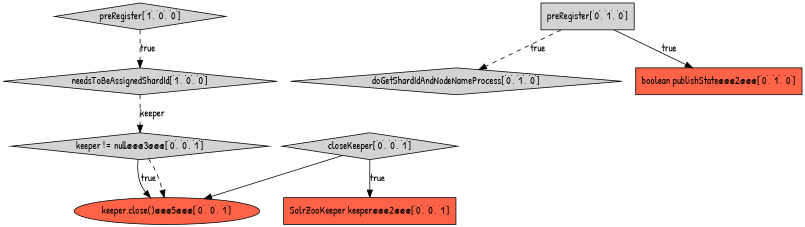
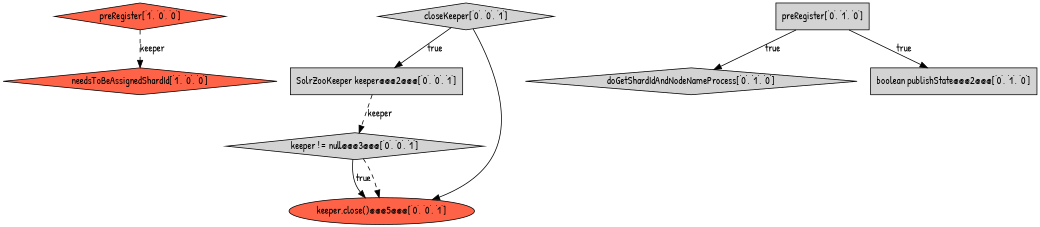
node "preRegister['1', '0', '0']": fillcolor lightgray -> tomato
edge "preRegister['0', '1', '0']" -> "doGetShardIdAndNodeNameProcess['0', '1', '0']": style dashed -> solid
edge "preRegister['1', '0', '0']" -> "needsToBeAssignedShardId['1', '0', '0']": label "true" -> "keeper"
node "needsToBeAssignedShardId['1', '0', '0']": fillcolor lightgray -> tomato
node "boolean publishState@@@2@@@['0', '1', '0']": fillcolor tomato -> lightgray
edge "needsToBeAssignedShardId['1', '0', '0']" -> "keeper != null@@@3@@@['0', '0', '1']": now "SolrZooKeeper keeper@@@2@@@['0', '0', '1']" -> "keeper != null@@@3@@@['0', '0', '1']"
node "SolrZooKeeper keeper@@@2@@@['0', '0', '1']": fillcolor tomato -> lightgray
